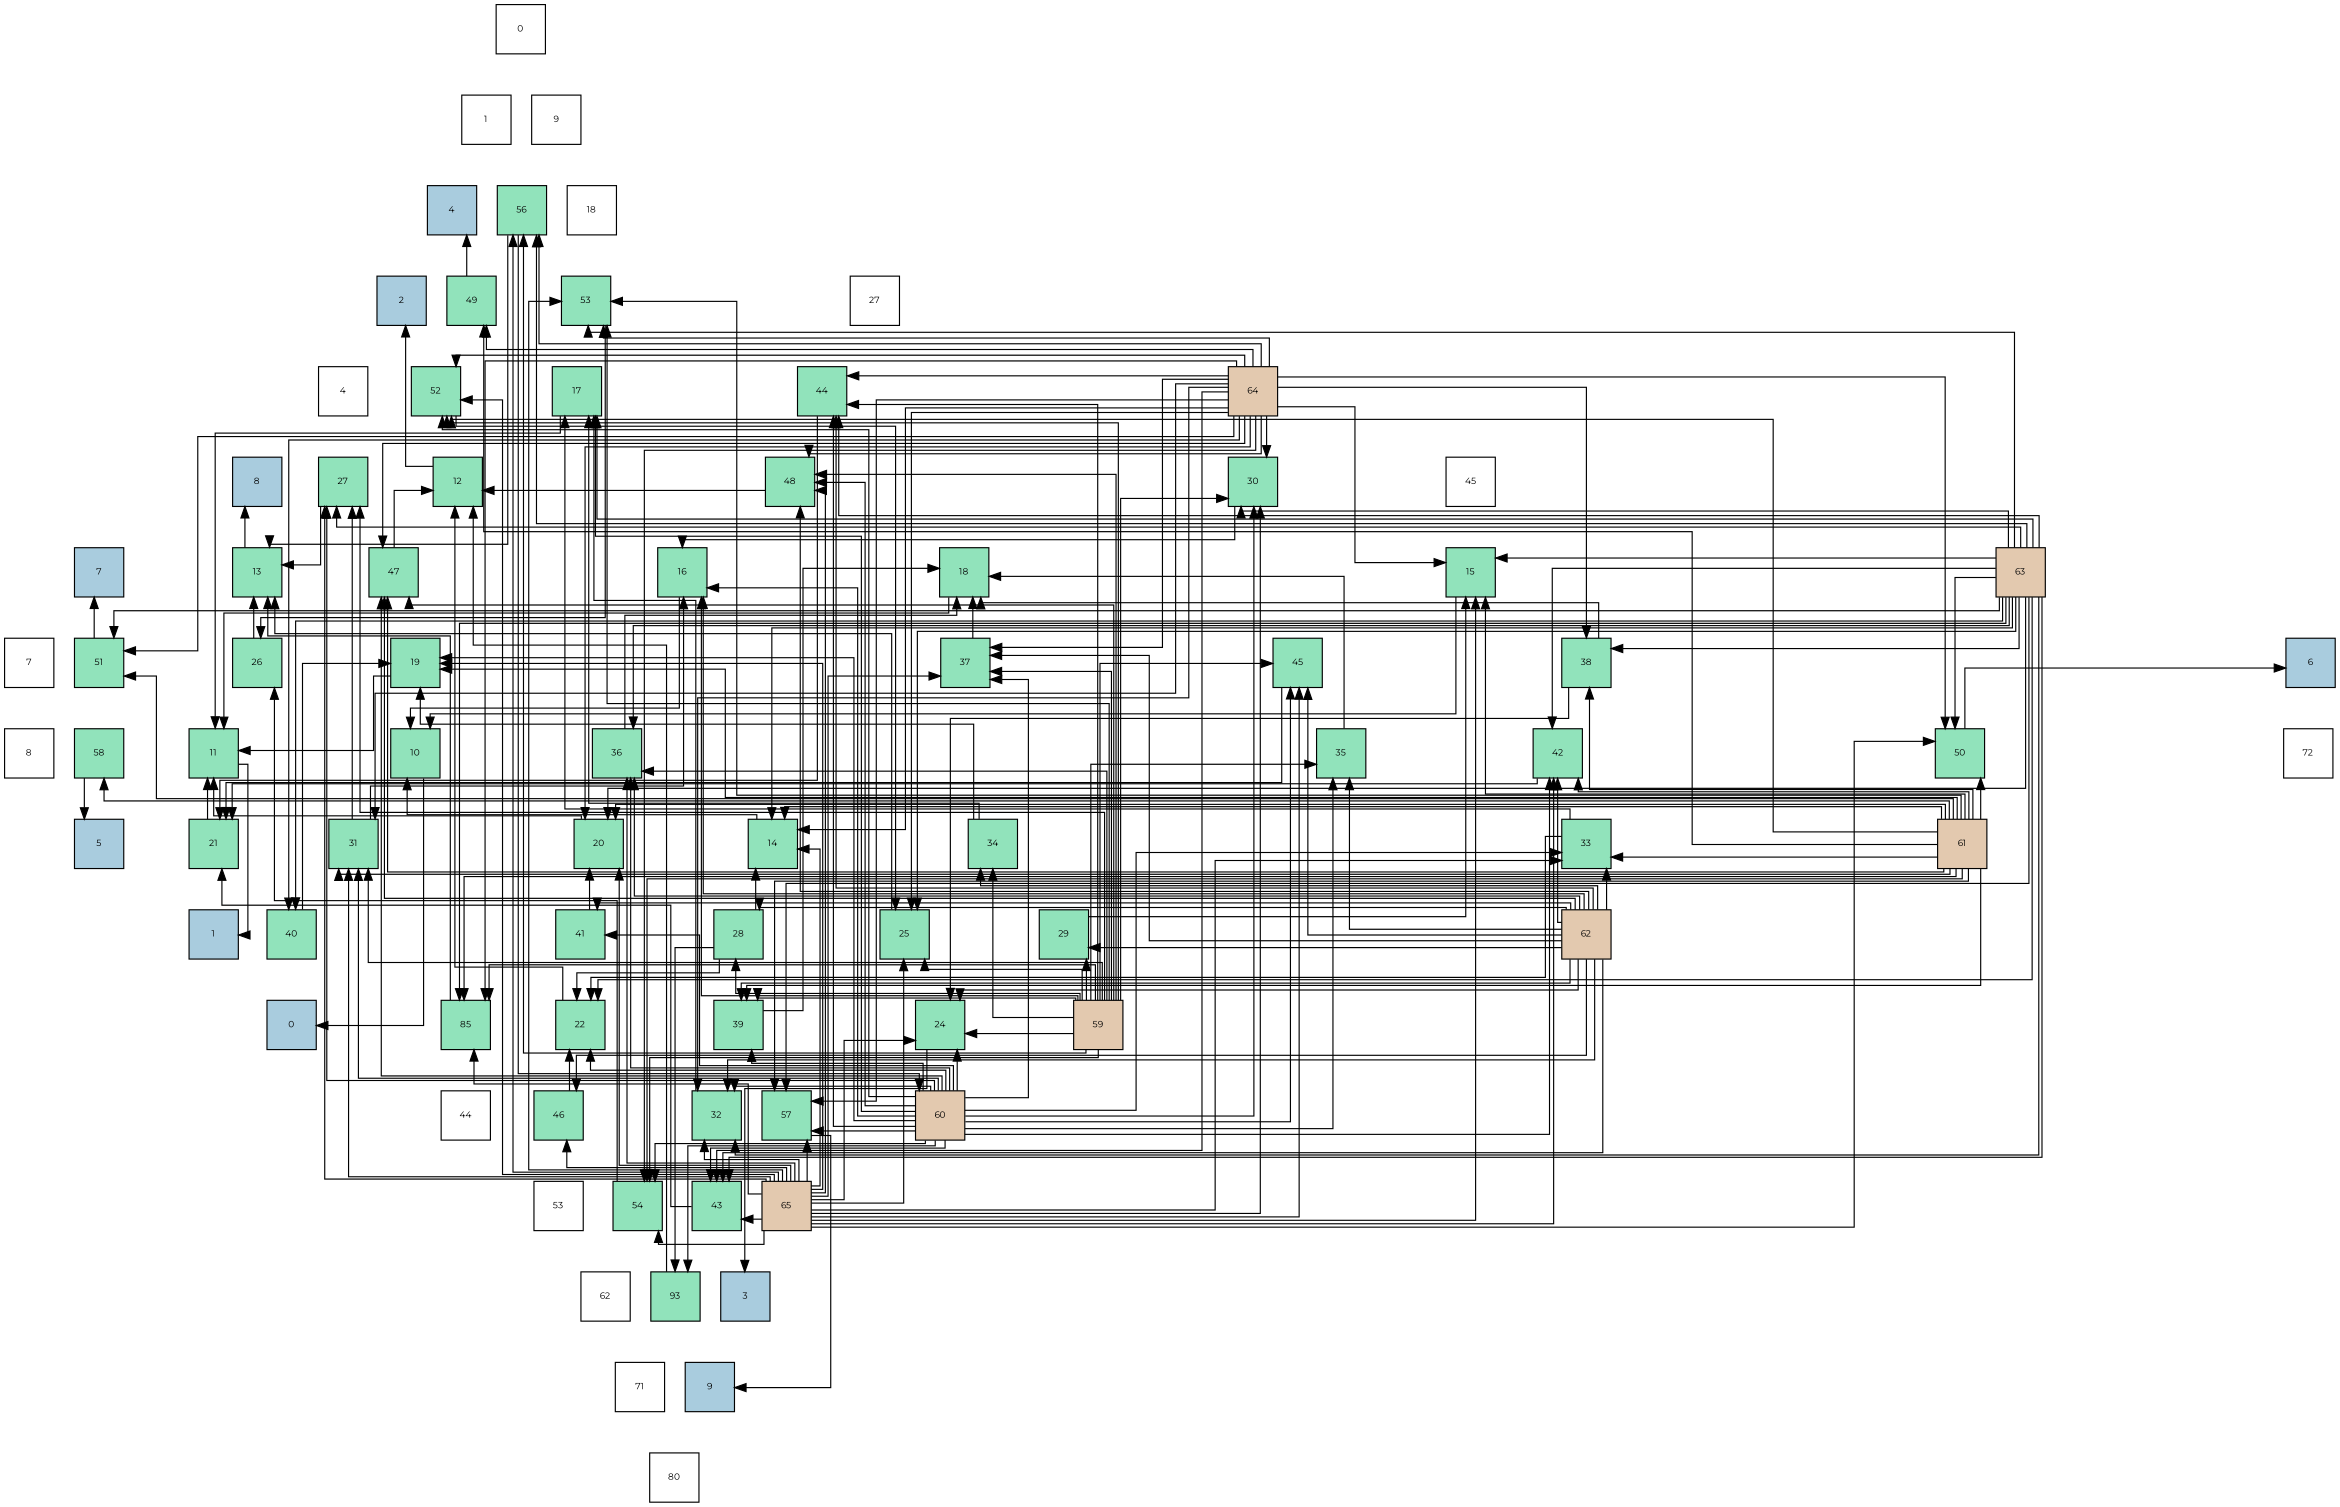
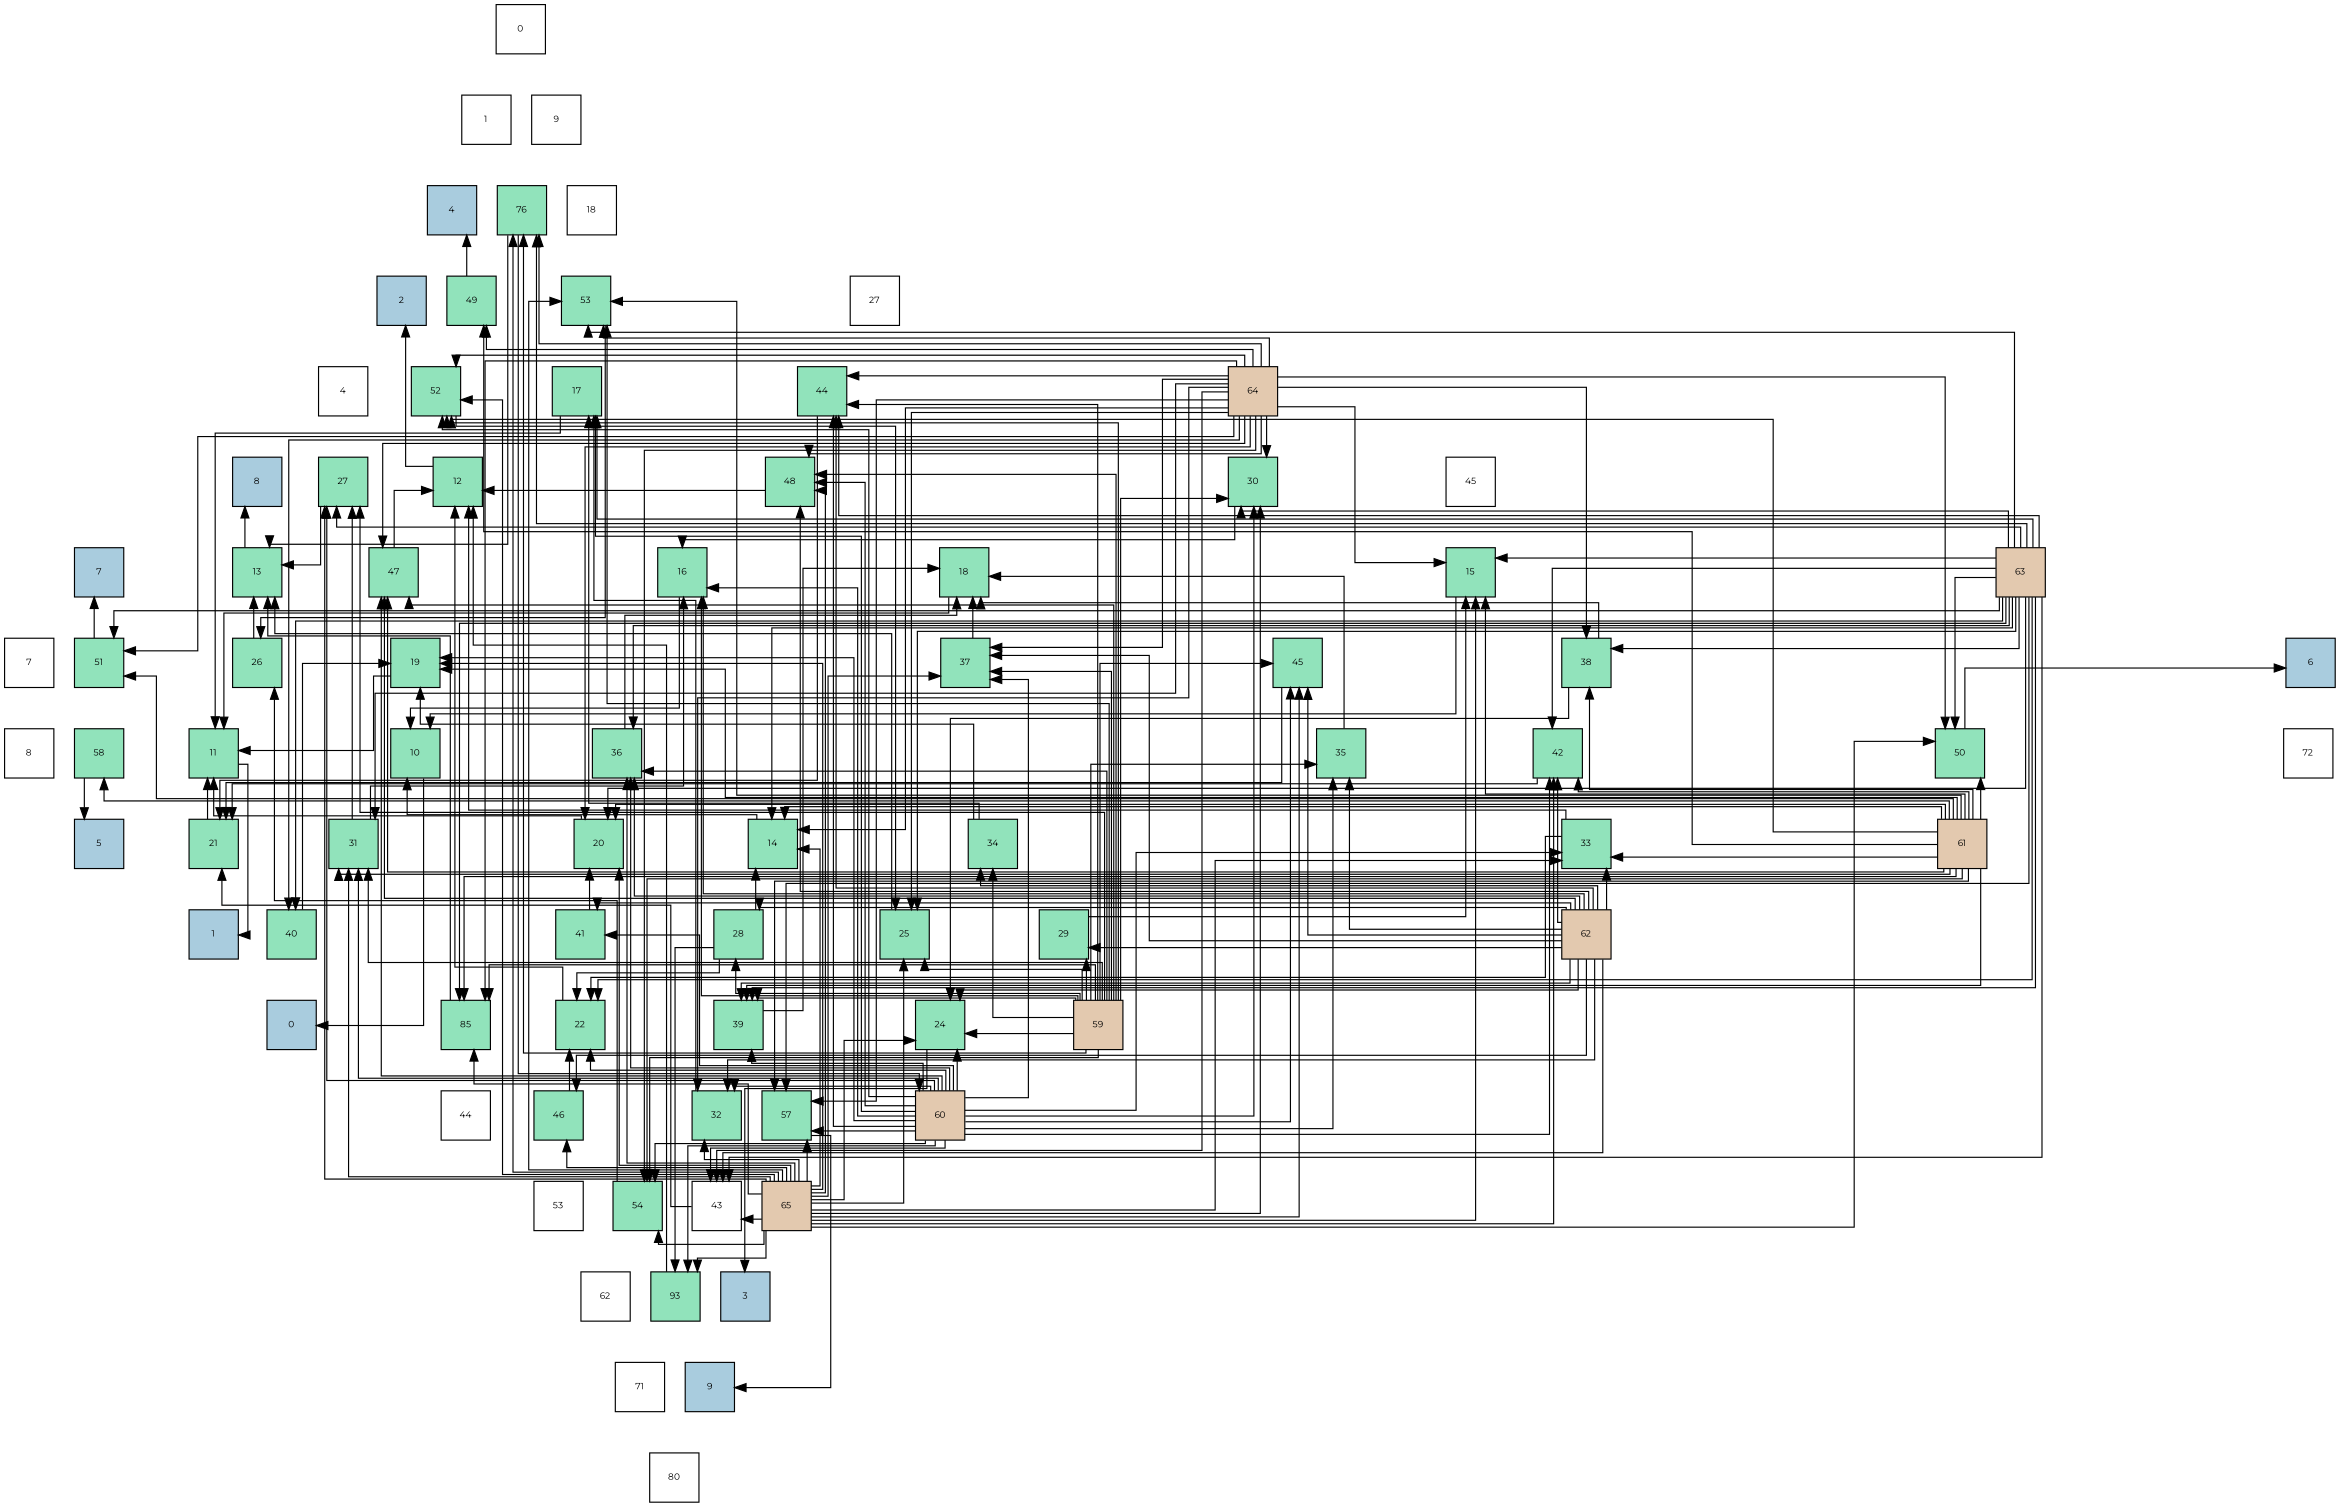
node "56": label "56" -> "76"
edge "33" -> "17": now "33" -> "12"
edge "63" -> "32": now "63" -> "39"
node "43": fillcolor #91e3bb -> #ffffff
edge "65" -> "93": added
